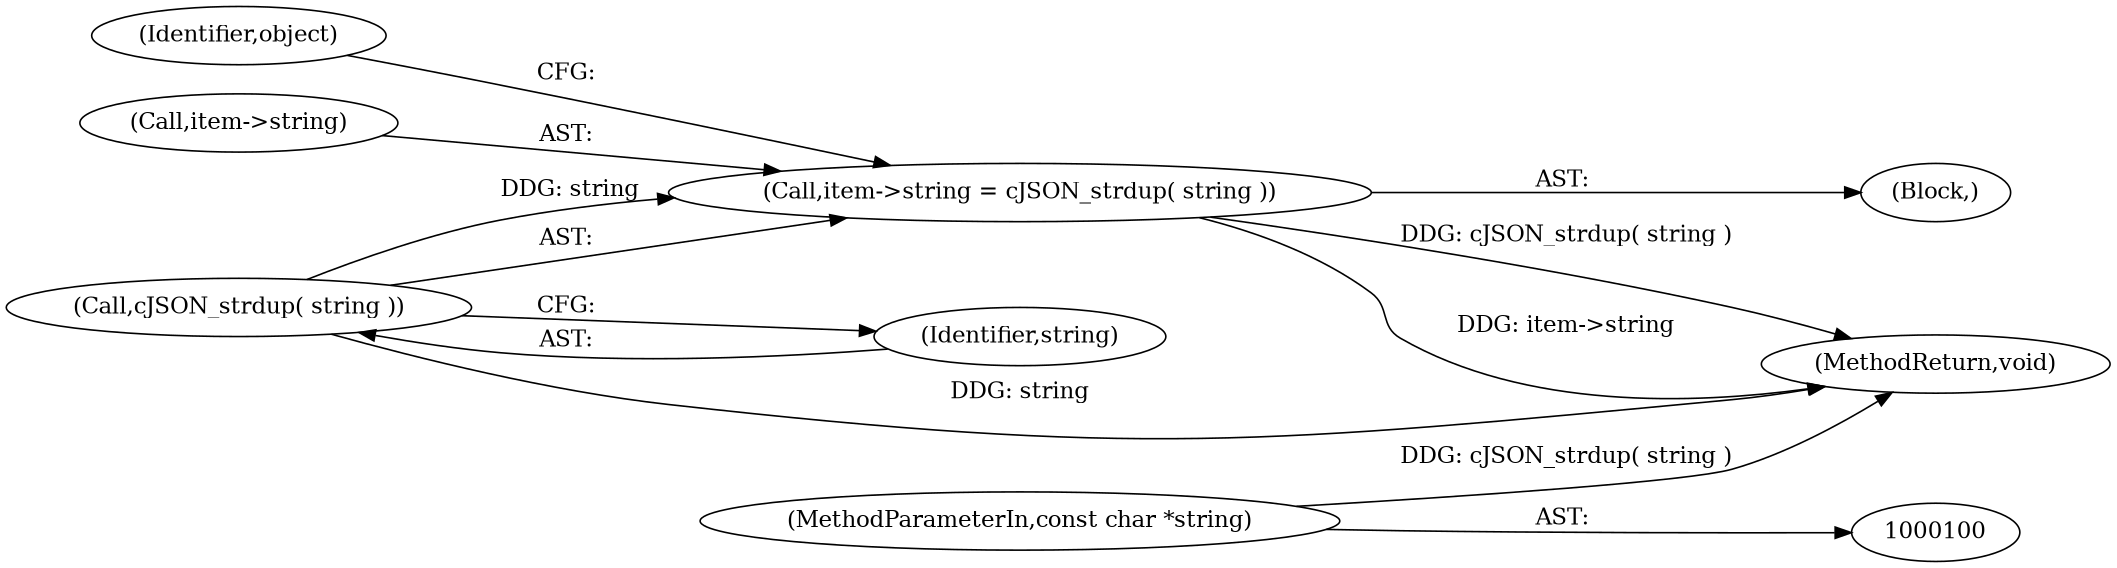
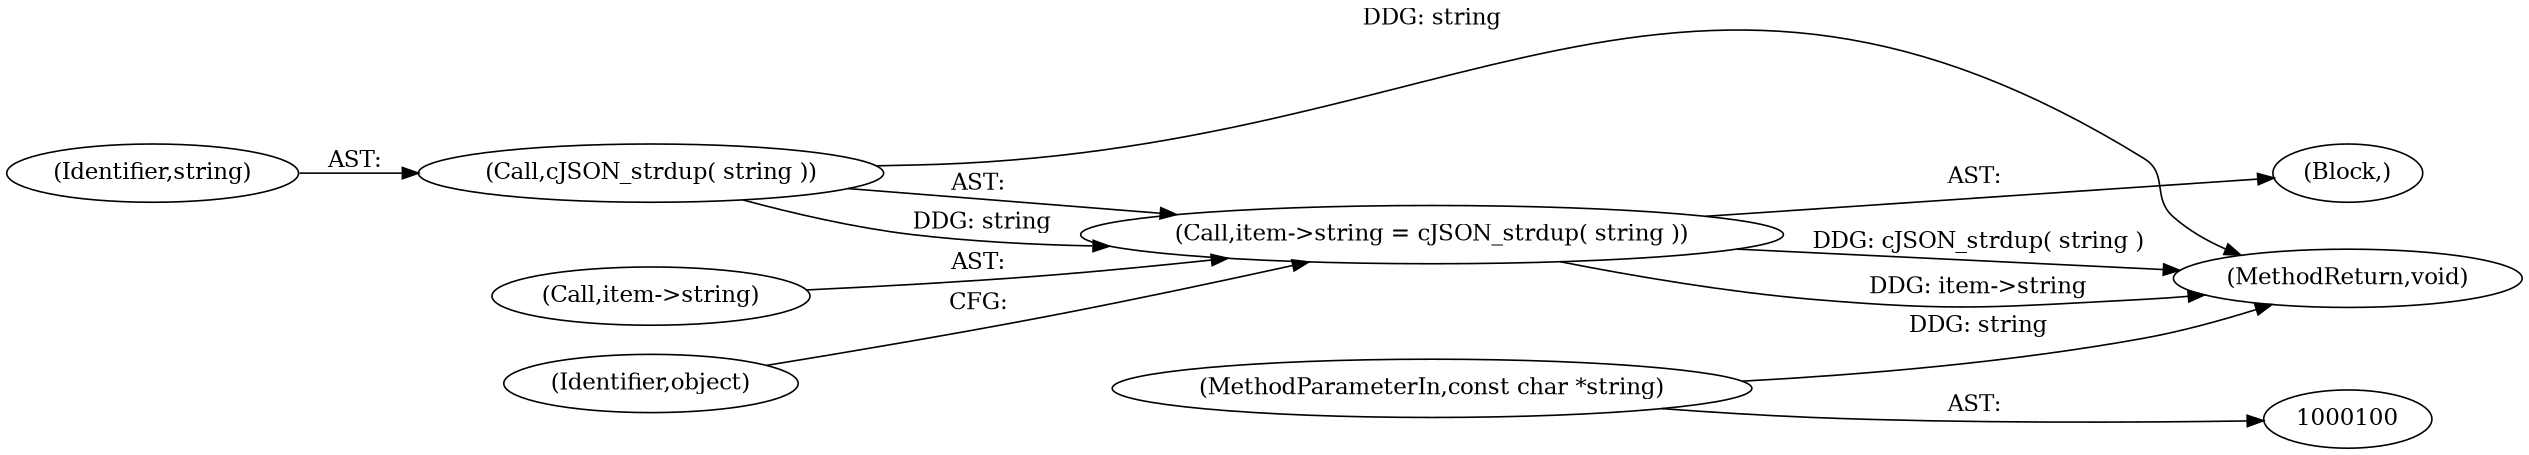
edge "(Call,cJSON_strdup( string ))" -> "(Identifier,string)": removed, label "CFG:"
edge "(MethodParameterIn,const char *string)" -> "(MethodReturn,void)": label "DDG: cJSON_strdup( string )" -> "DDG: string"
